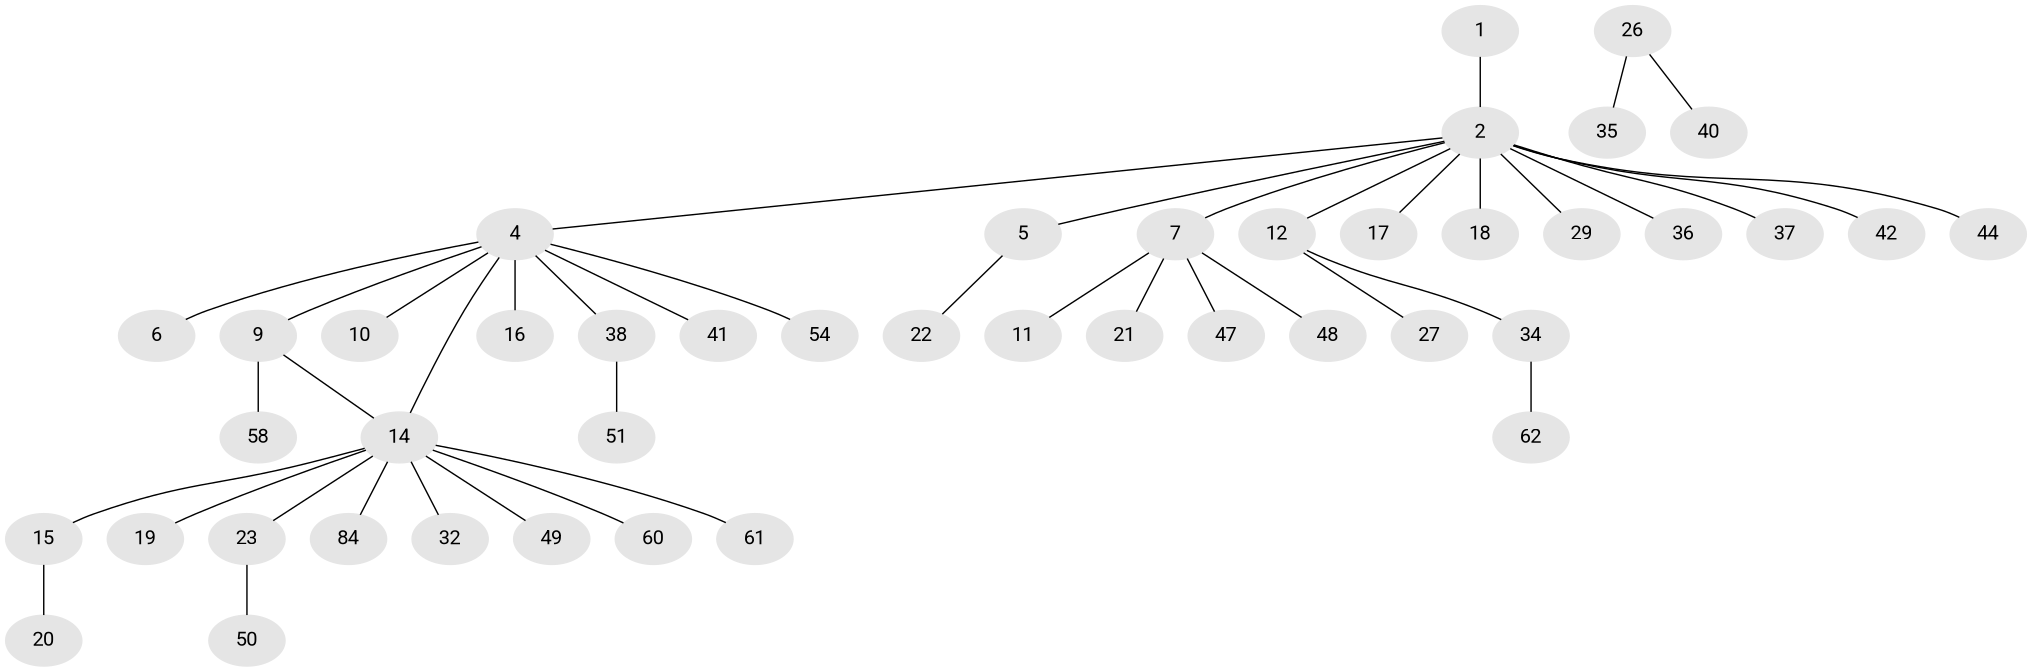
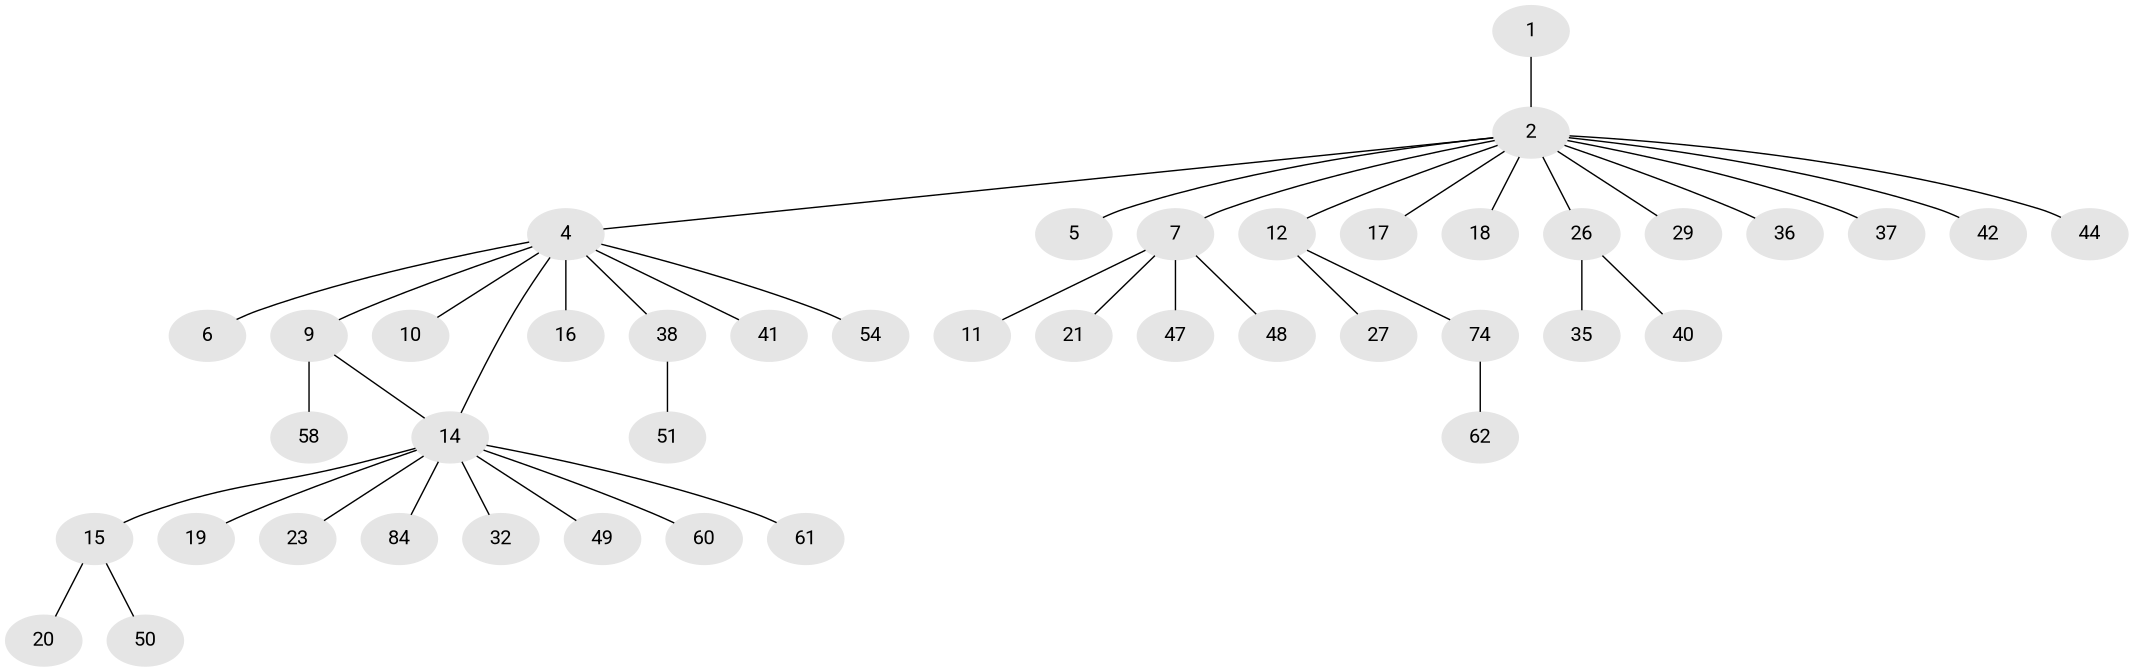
edge "2" -- "26": added
node "22": removed
node "34": label "34" -> "74"
edge "23" -- "50": now "15" -- "50"
